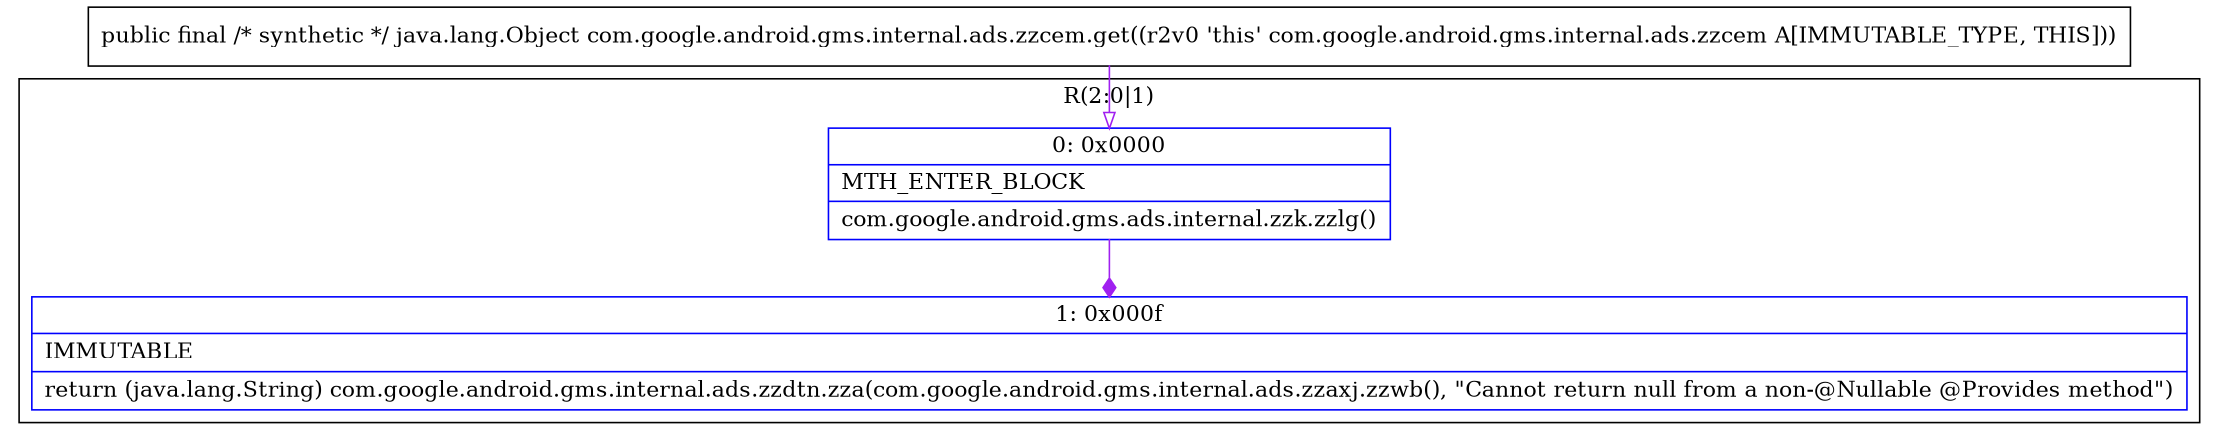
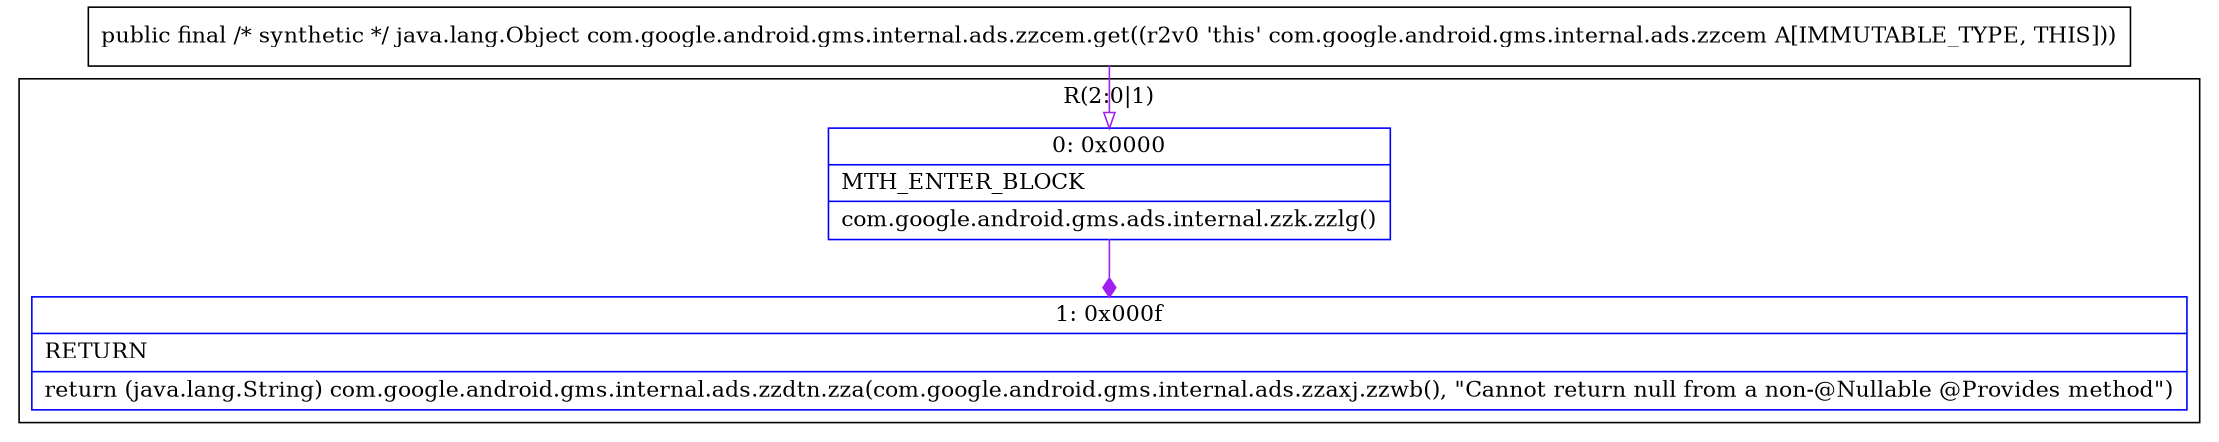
node "1: 0x000f": text "IMMUTABLE" -> "RETURN"
